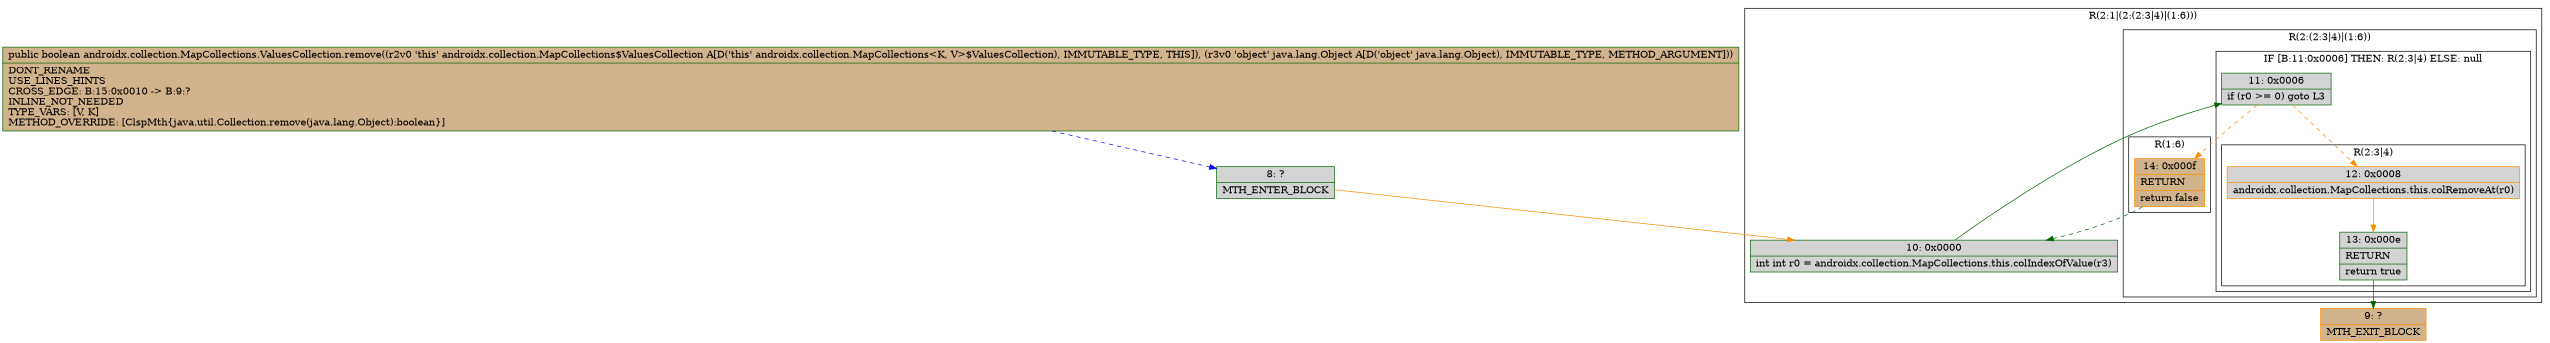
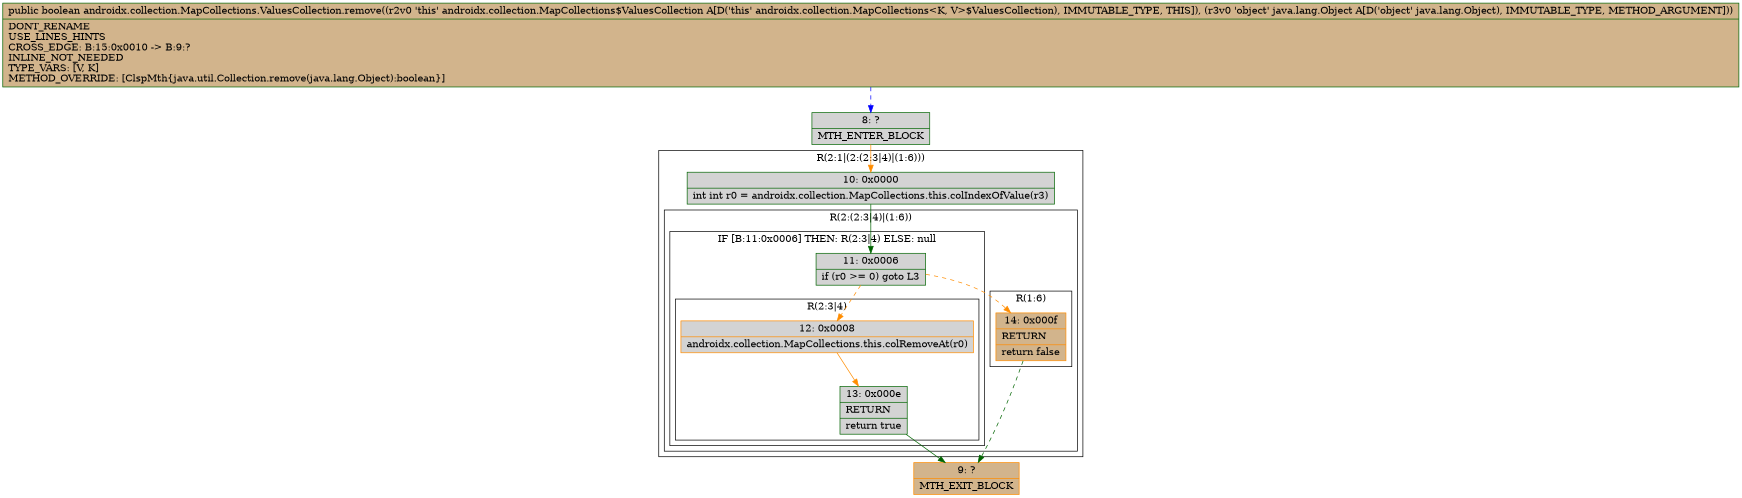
edge "14: 0x000f" -> "10: 0x0000": now "14: 0x000f" -> "9: ?"
